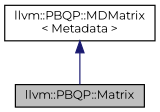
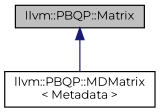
edge "llvm::PBQP::Matrix" -> "llvm::PBQP::MDMatrix < Metadata >": reversed
